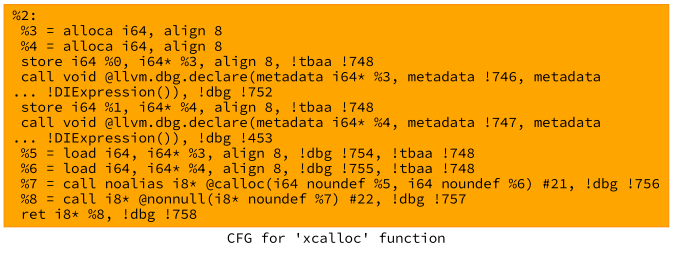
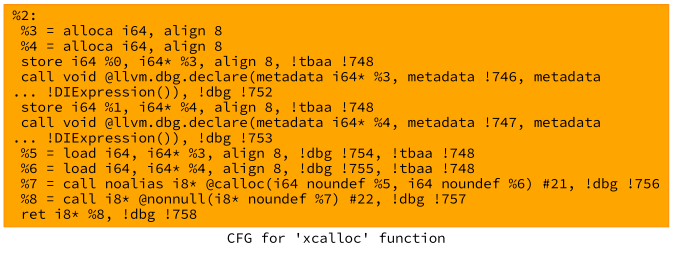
node "%2:": text "... !DIExpression()), !dbg !453" -> "... !DIExpression()), !dbg !753"
